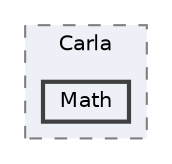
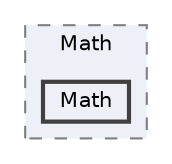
cluster "Carla": label "Carla" -> "Math"
